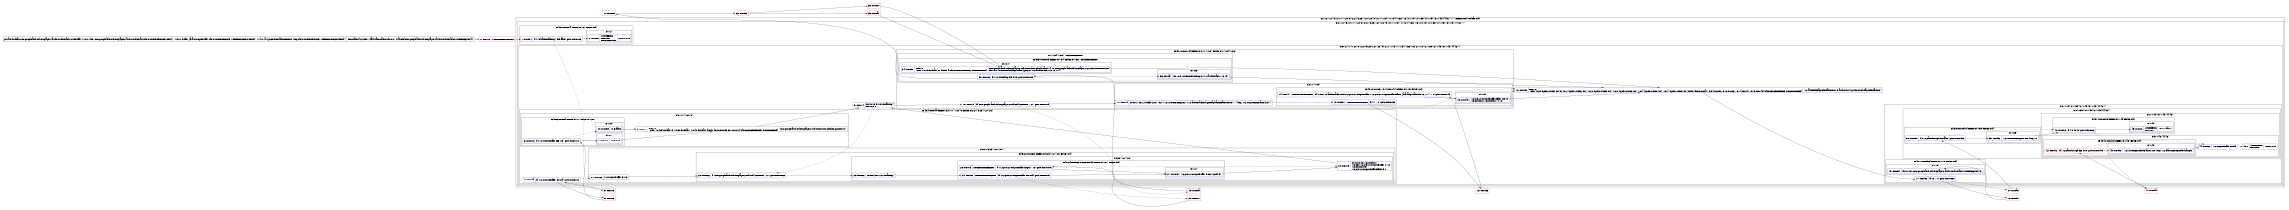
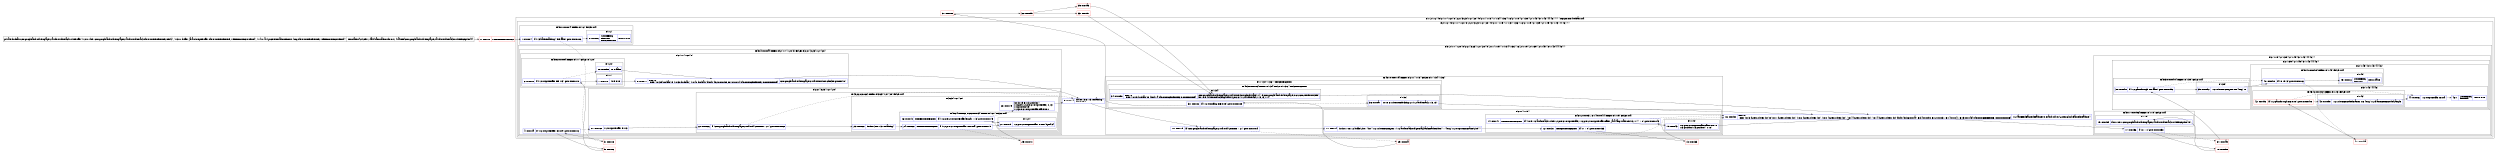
edge "9: 0x0014" -> "22: 0x0066": reversed
edge "27: 0x0075" -> "28: 0x0079": removed
